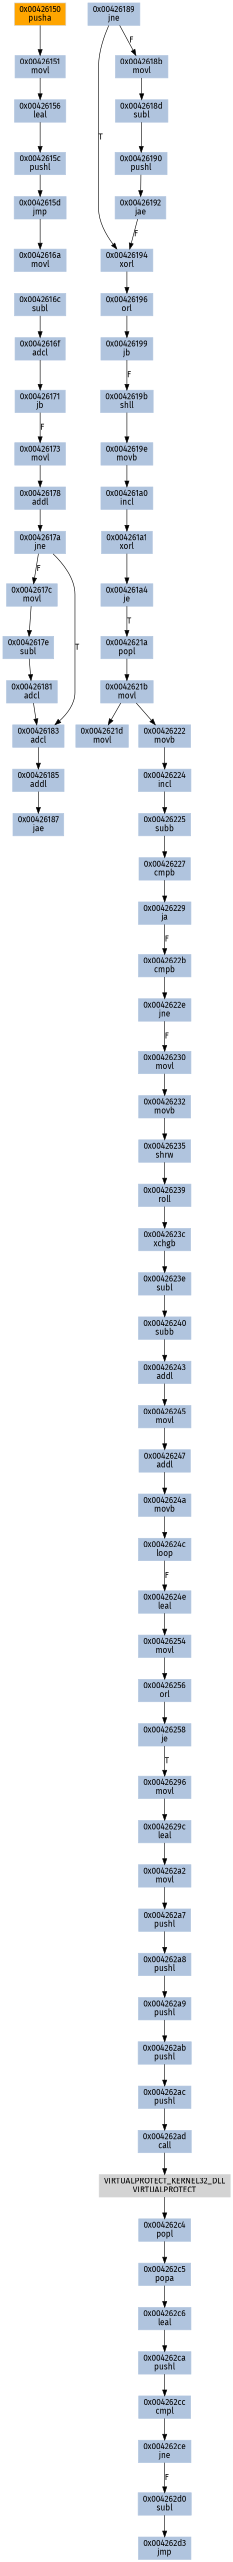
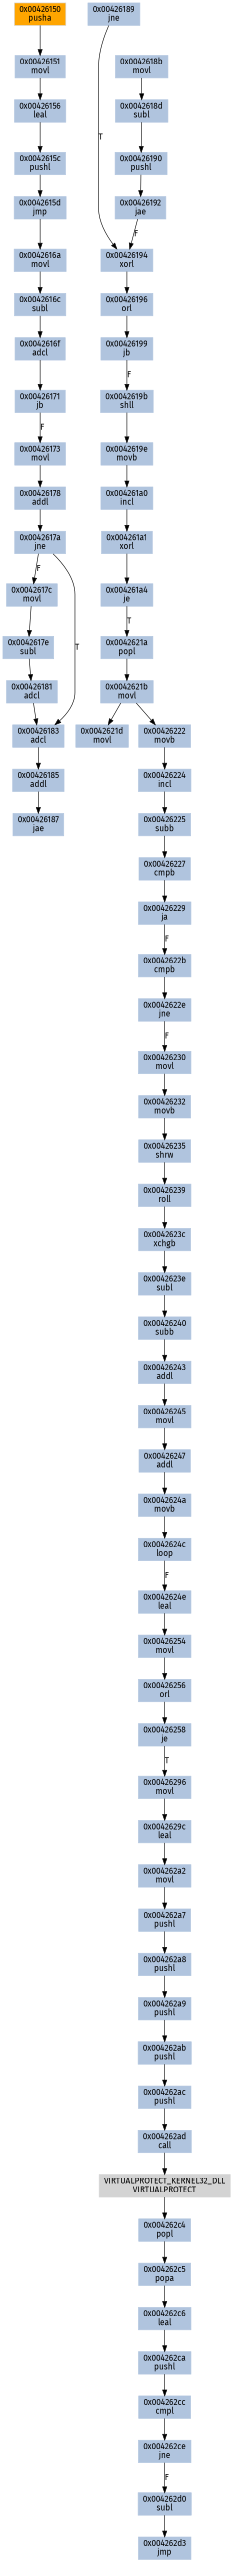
edge "0x00426189 jne" -> "0x0042618b movl": removed, label "F"
edge "0x0042616a movl" -> "0x0042616c subl": added
